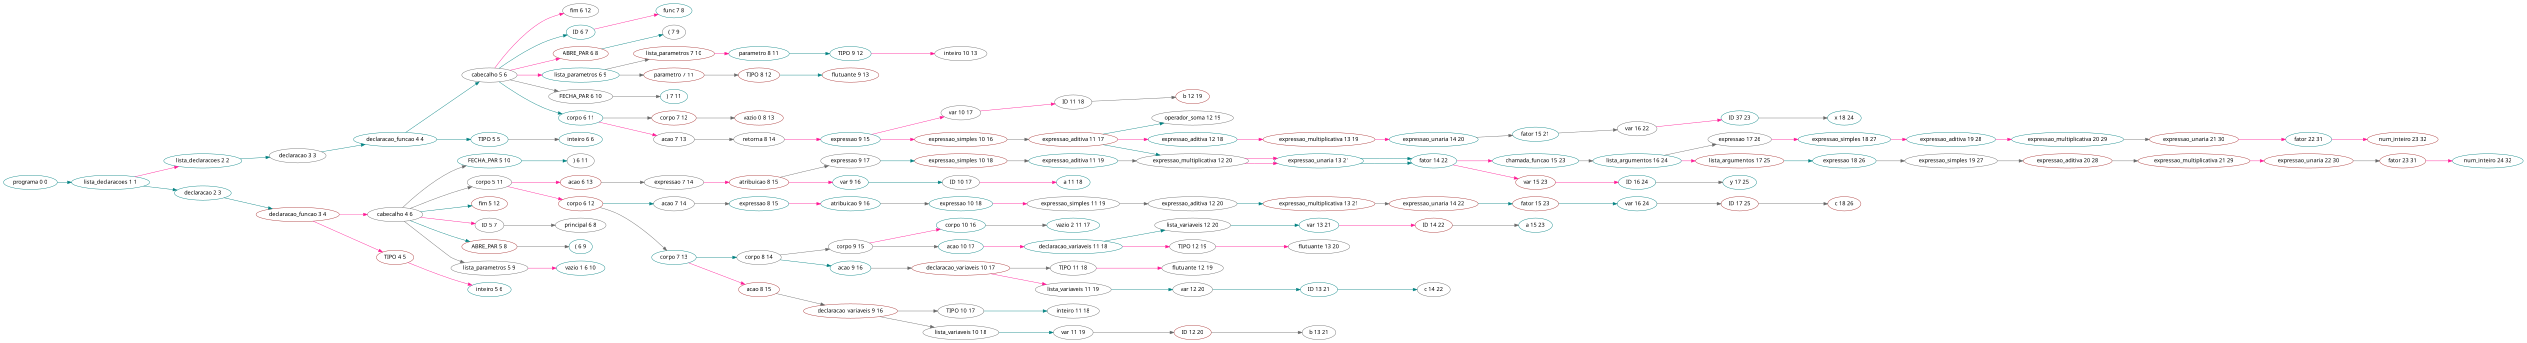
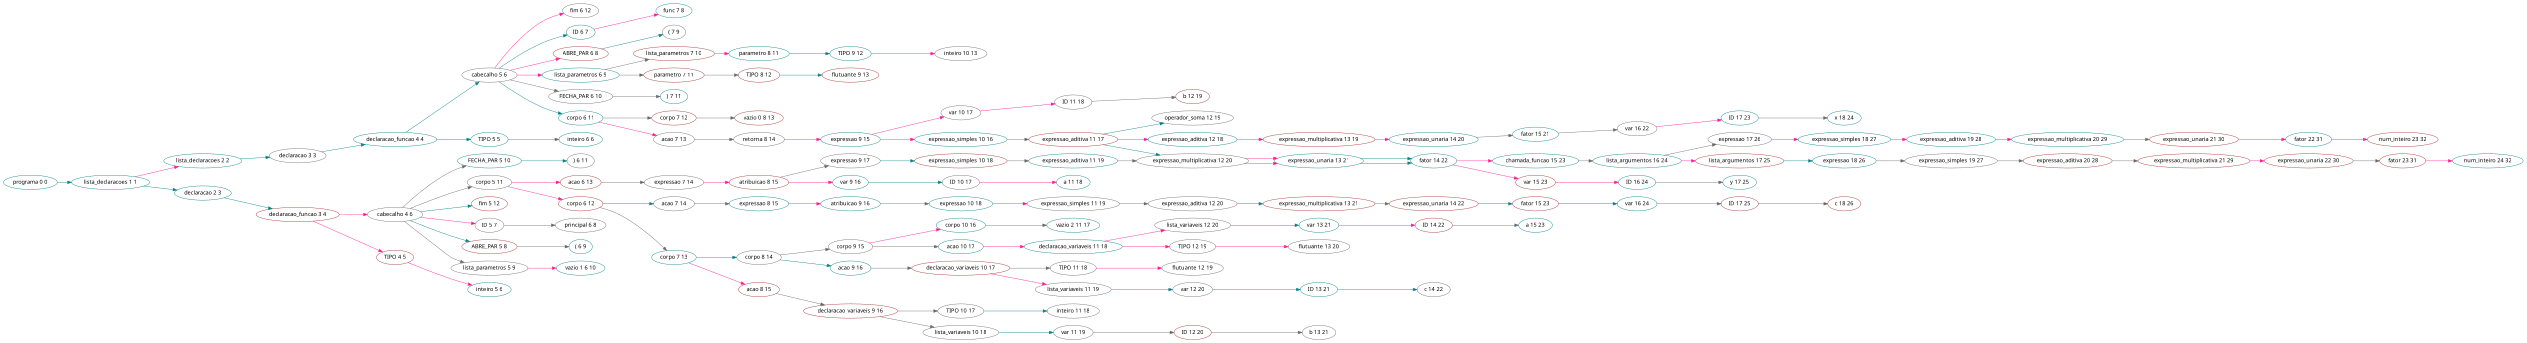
node "ID 37 23": label "ID 37 23" -> "ID 17 23"
node "expressao_simples 10 16": color brown -> teal
edge "declaracao_variaveis 11 18" -> "lista_variaveis 12 20": color teal -> deeppink
